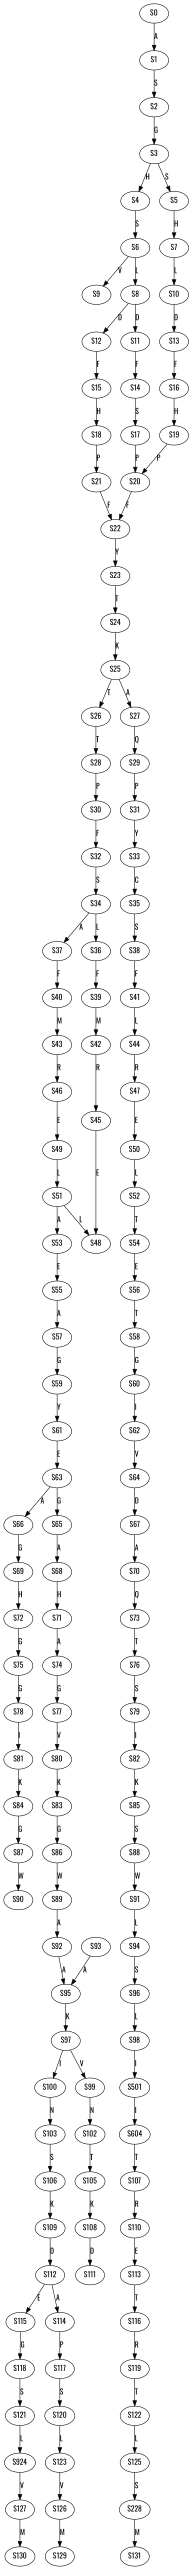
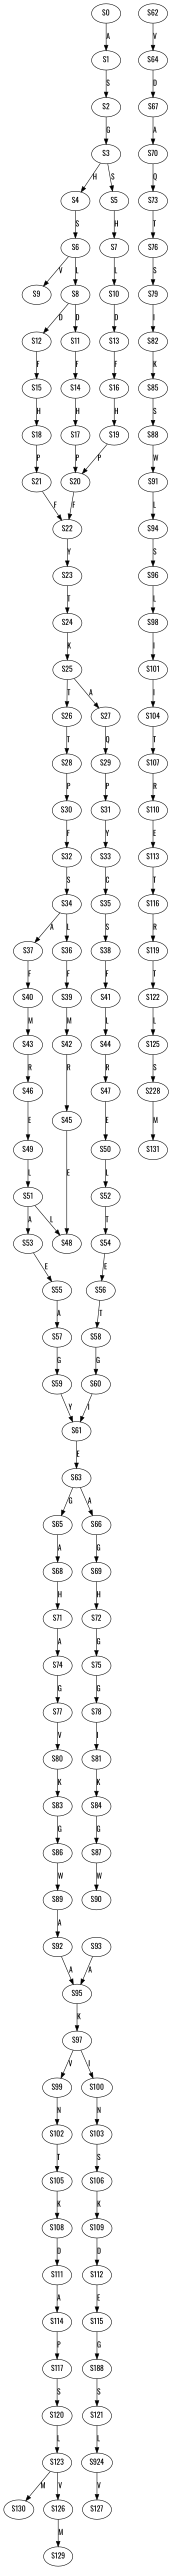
edge "S14" -> "S17": label "S" -> "H"
edge "S60" -> "S62": now "S60" -> "S61"
node "S501": label "S501" -> "S101"
node "S604": label "S604" -> "S104"
edge "S112" -> "S114": now "S111" -> "S114"
node "S118": label "S118" -> "S188"
edge "S127" -> "S130": now "S123" -> "S130"
